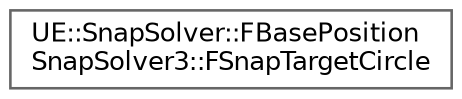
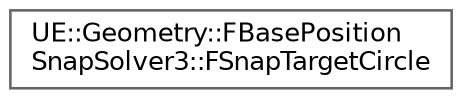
node "UE::SnapSolver::FBasePosition SnapSolver3::FSnapTargetCircle": label "UE::SnapSolver::FBasePosition SnapSolver3::FSnapTargetCircle" -> "UE::Geometry::FBasePosition SnapSolver3::FSnapTargetCircle"
